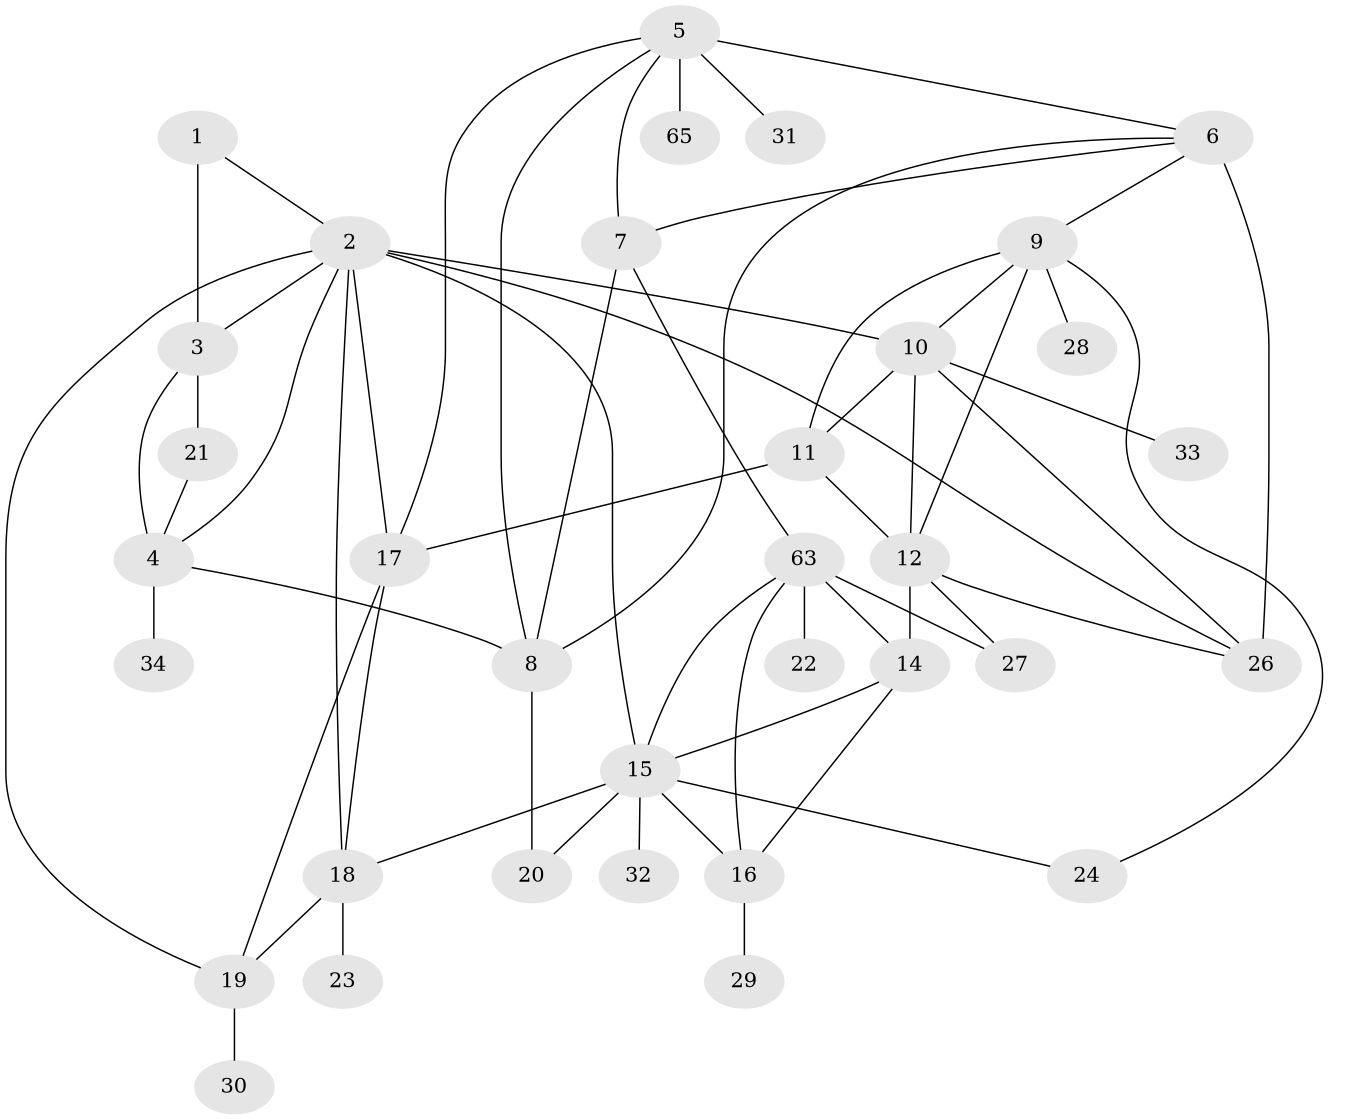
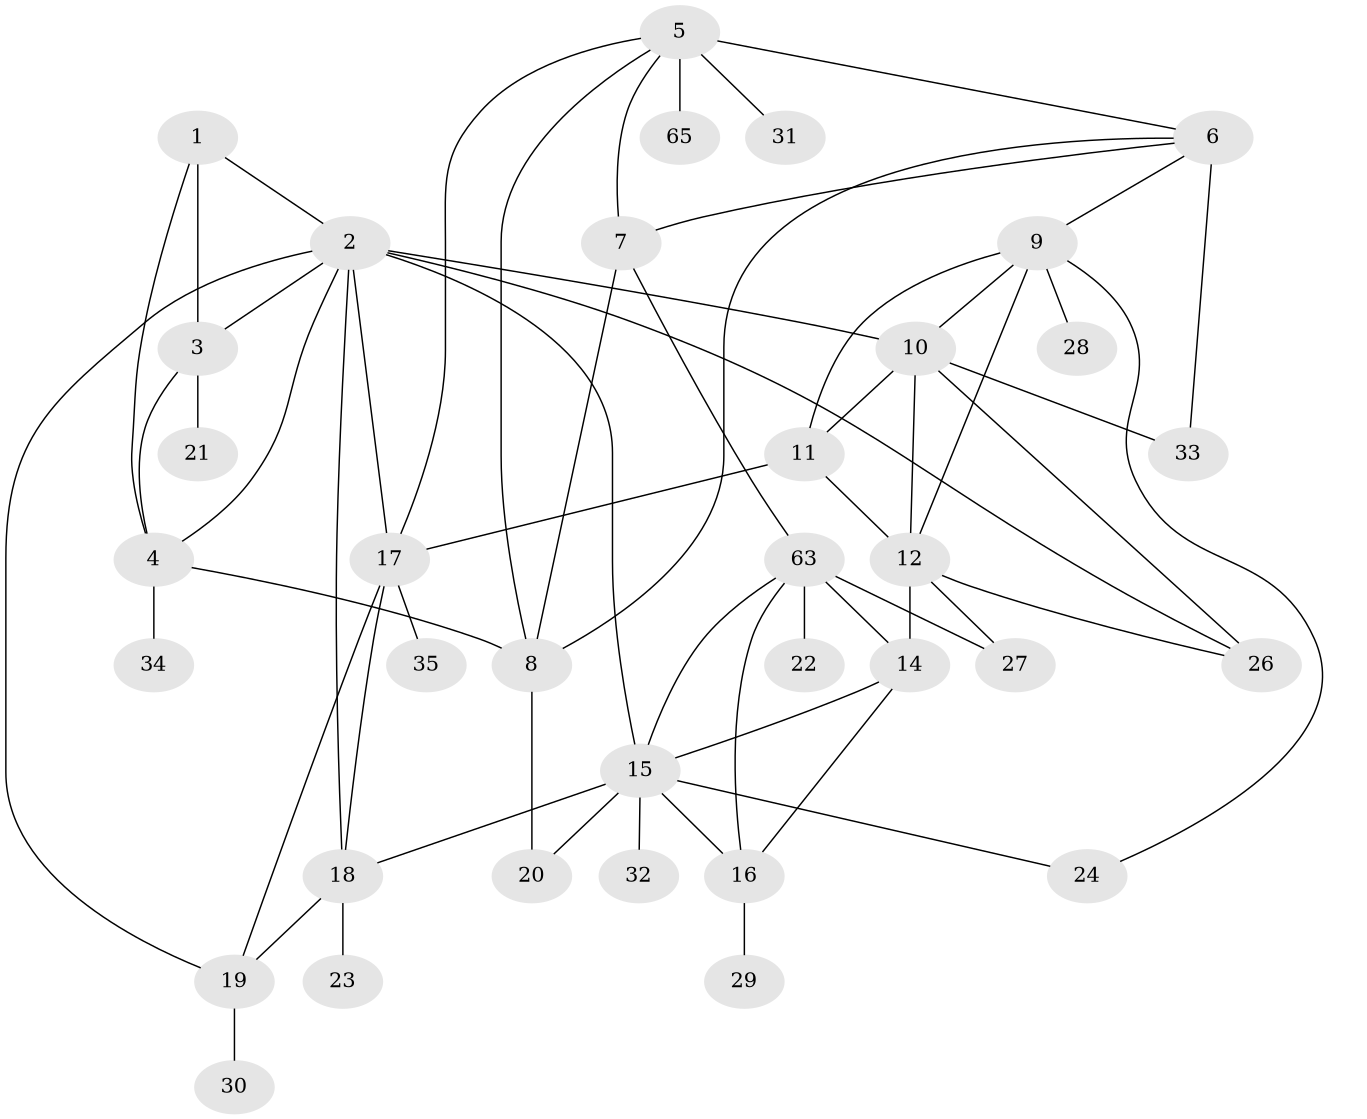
edge "6" -- "26": now "6" -- "33"
edge "21" -- "4": now "1" -- "4"
node "35": added
